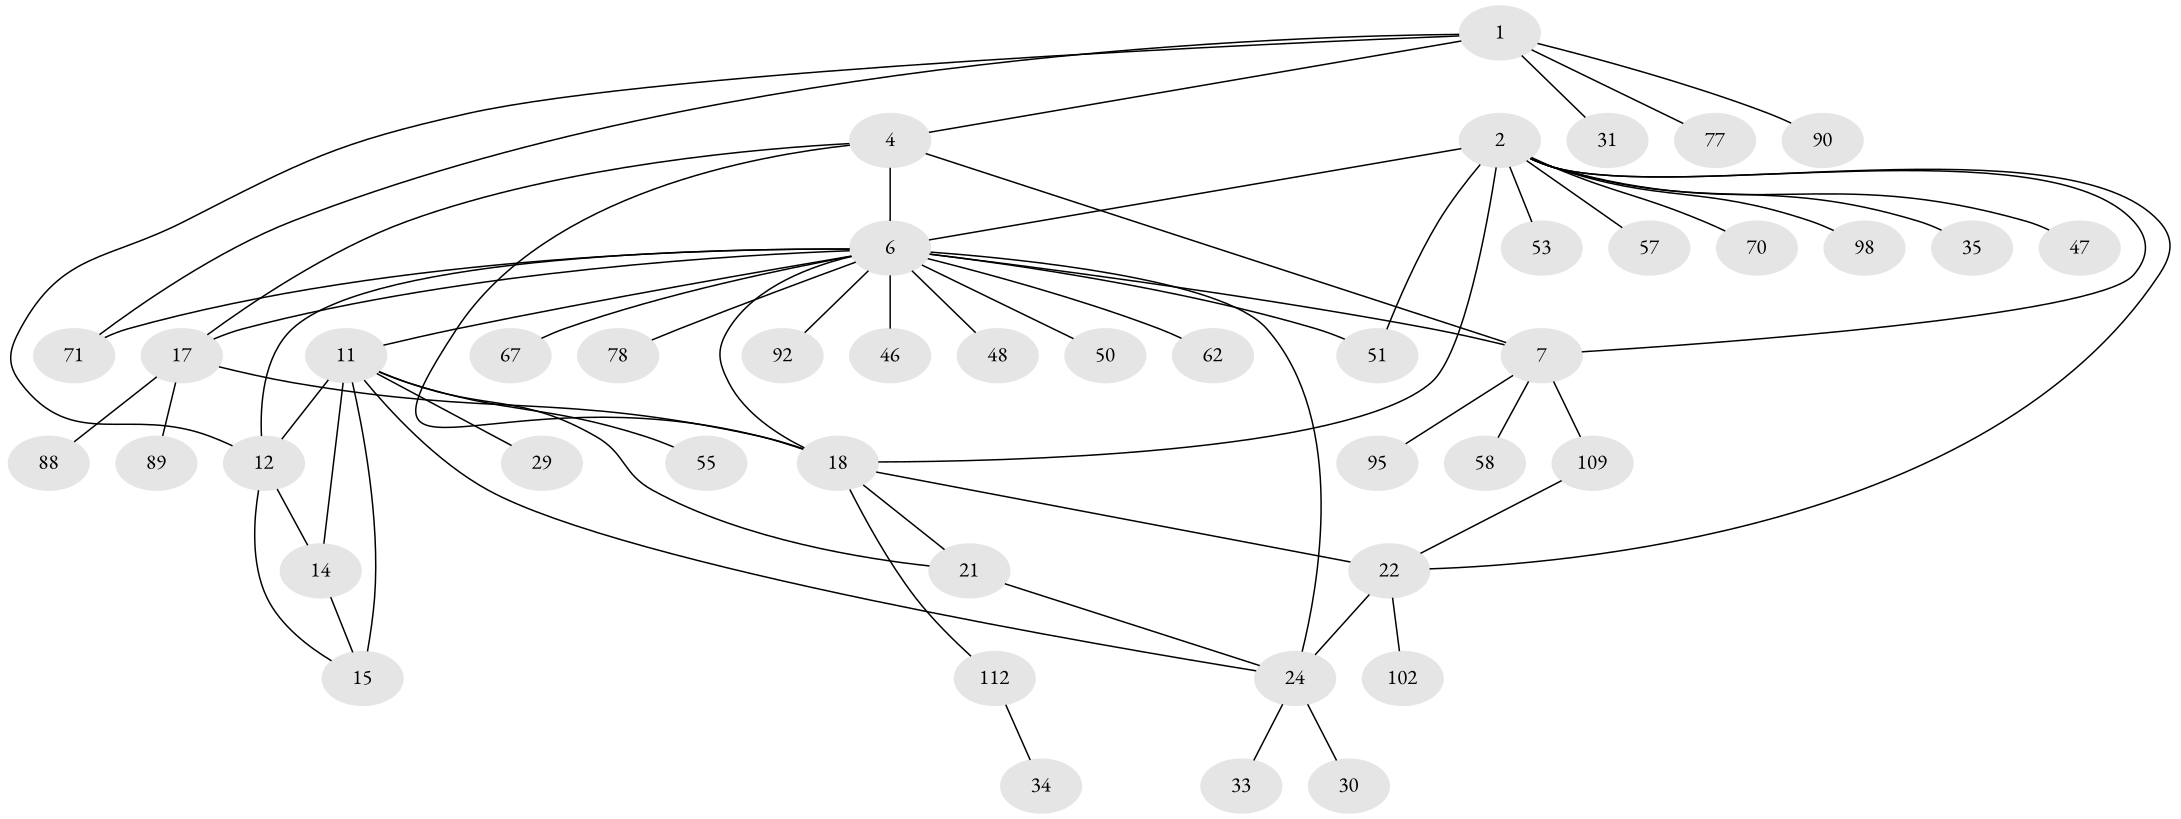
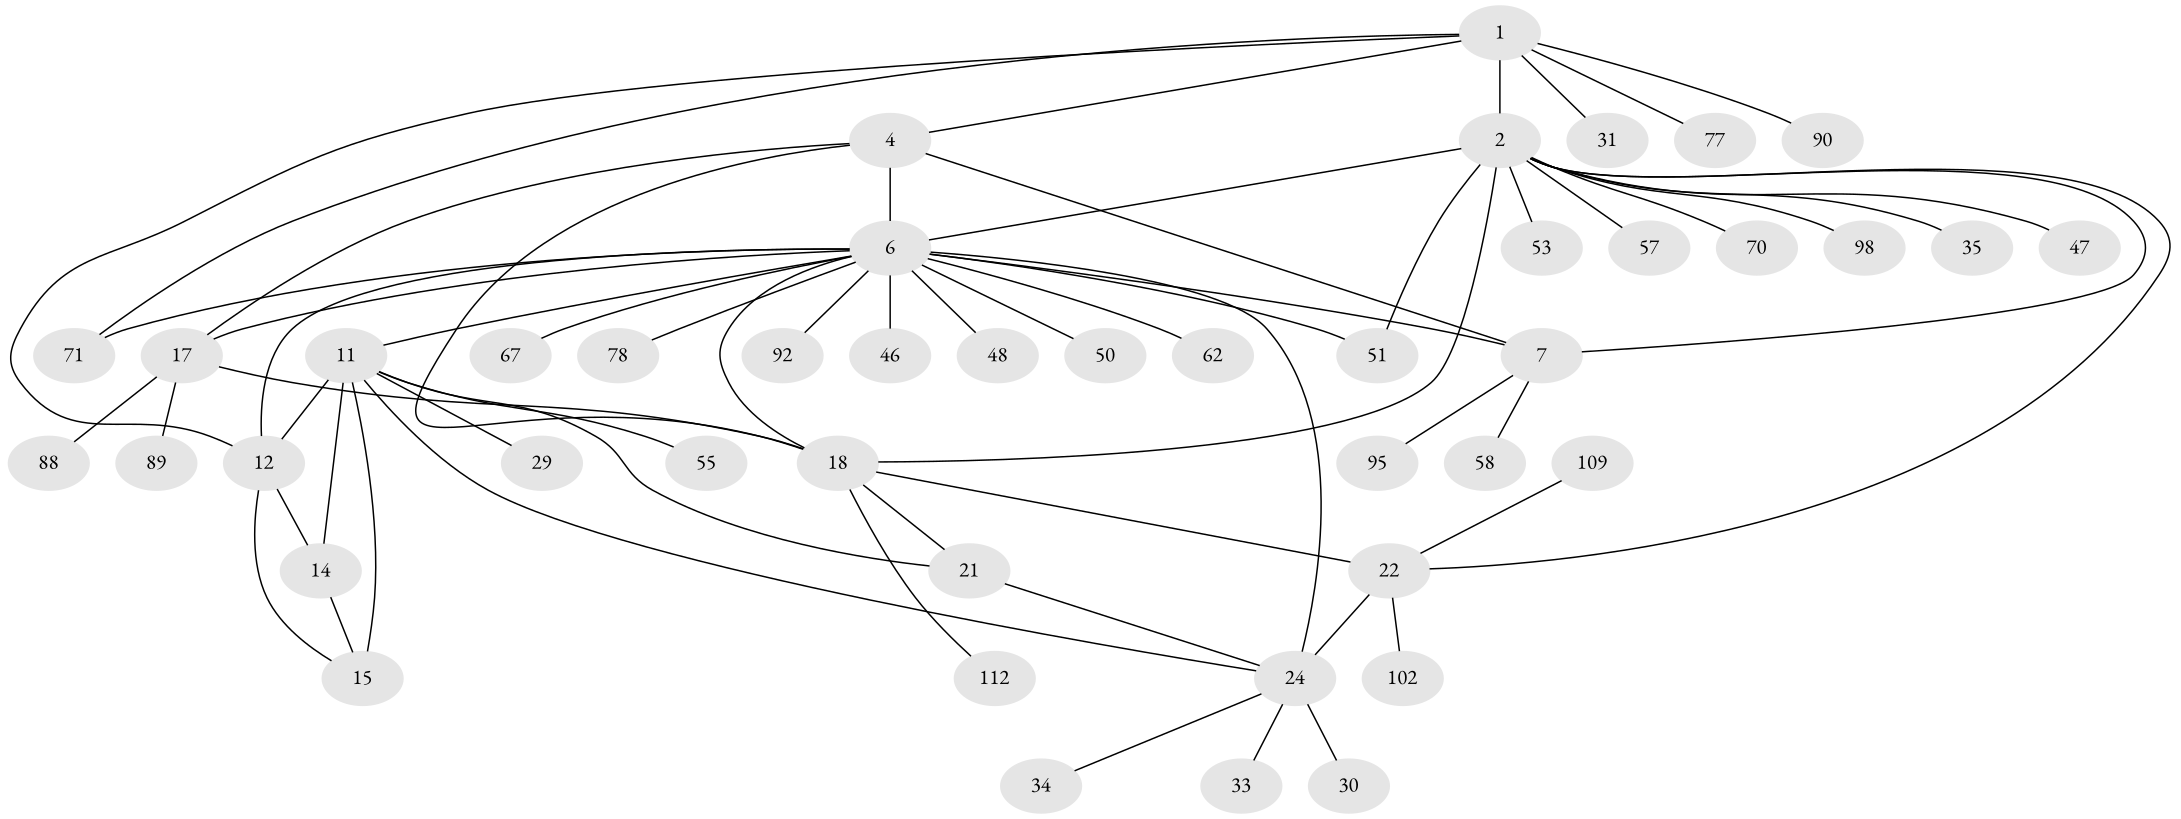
edge "1" -- "2": added
edge "7" -- "109": removed
edge "112" -- "34": now "24" -- "34"
